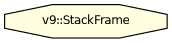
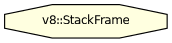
node "v9::StackFrame": label "v9::StackFrame" -> "v8::StackFrame"
